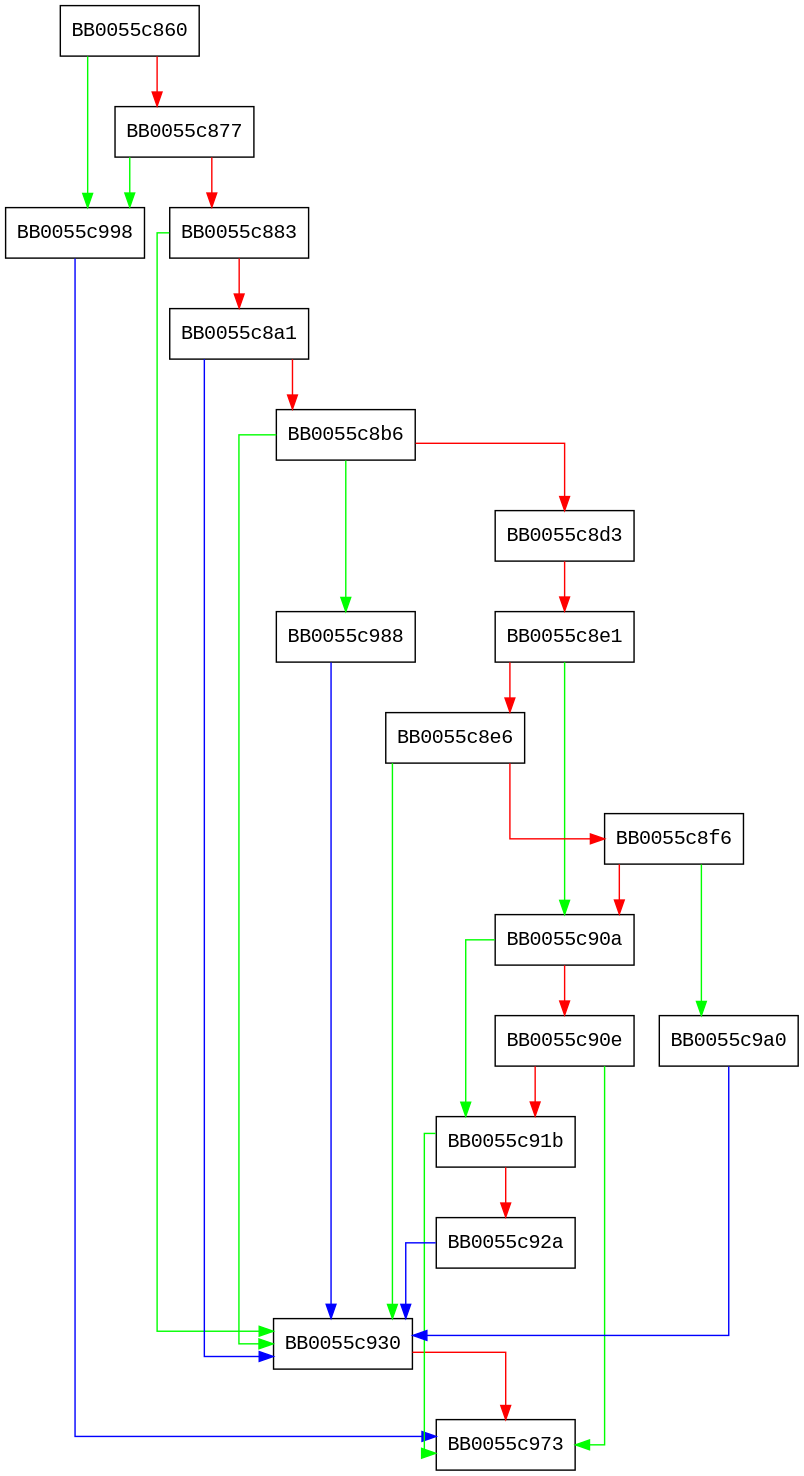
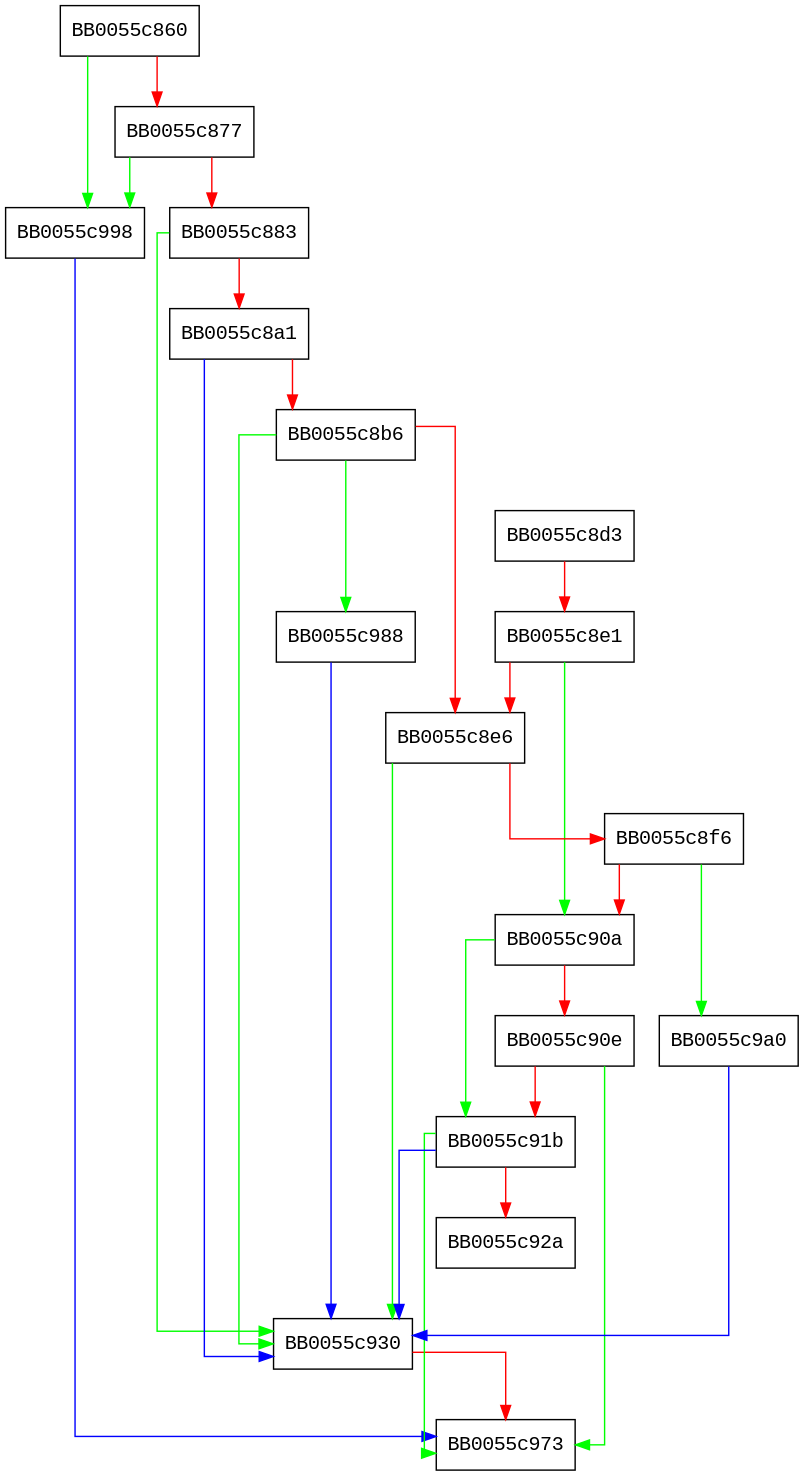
edge "BB0055c8b6" -> "BB0055c8d3": now "BB0055c8b6" -> "BB0055c8e6"
edge "BB0055c92a" -> "BB0055c930": now "BB0055c91b" -> "BB0055c930"
